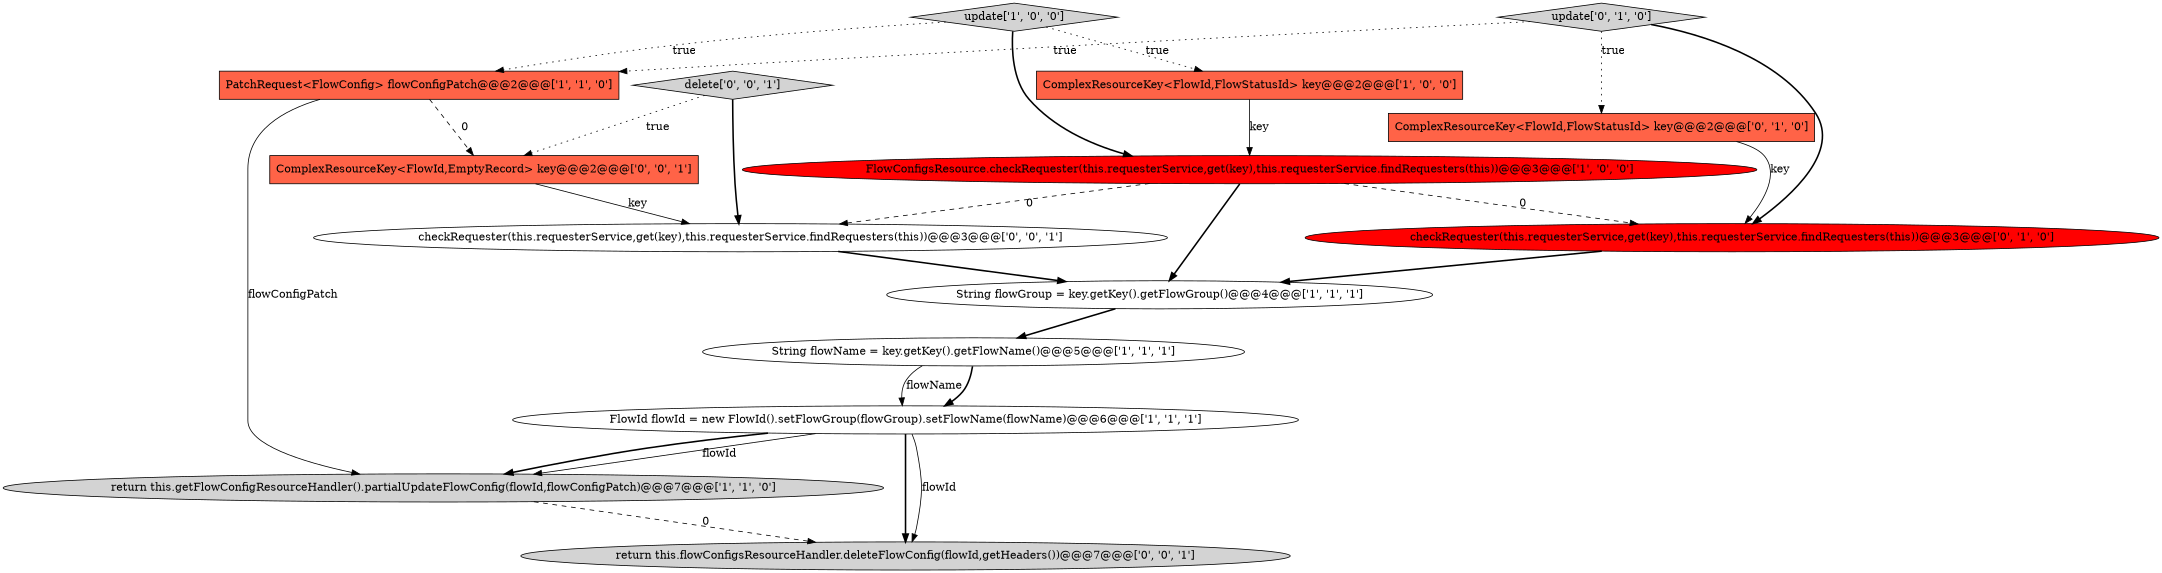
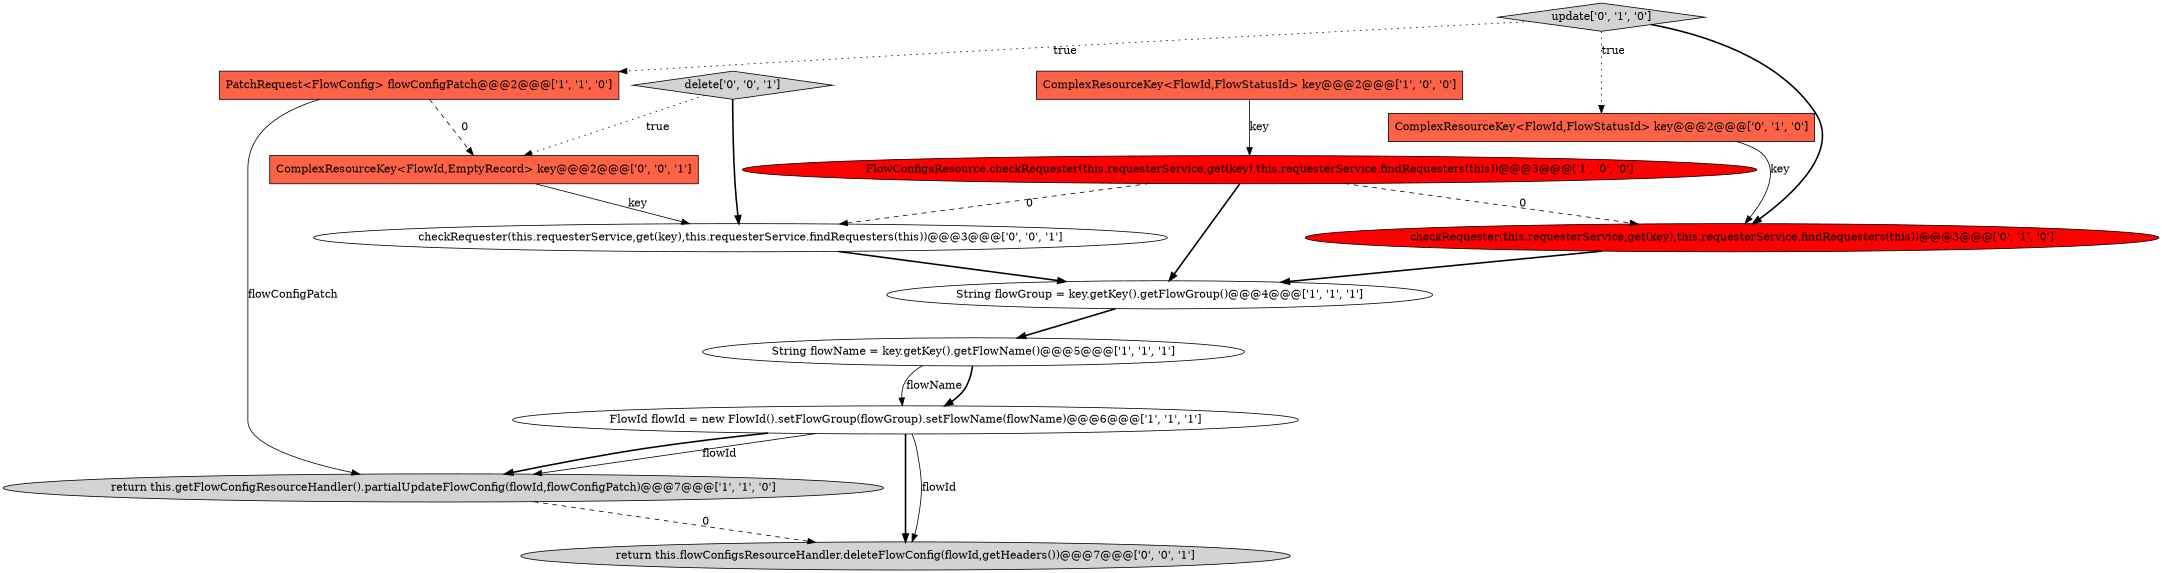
node "update['1', '0', '0']": removed
